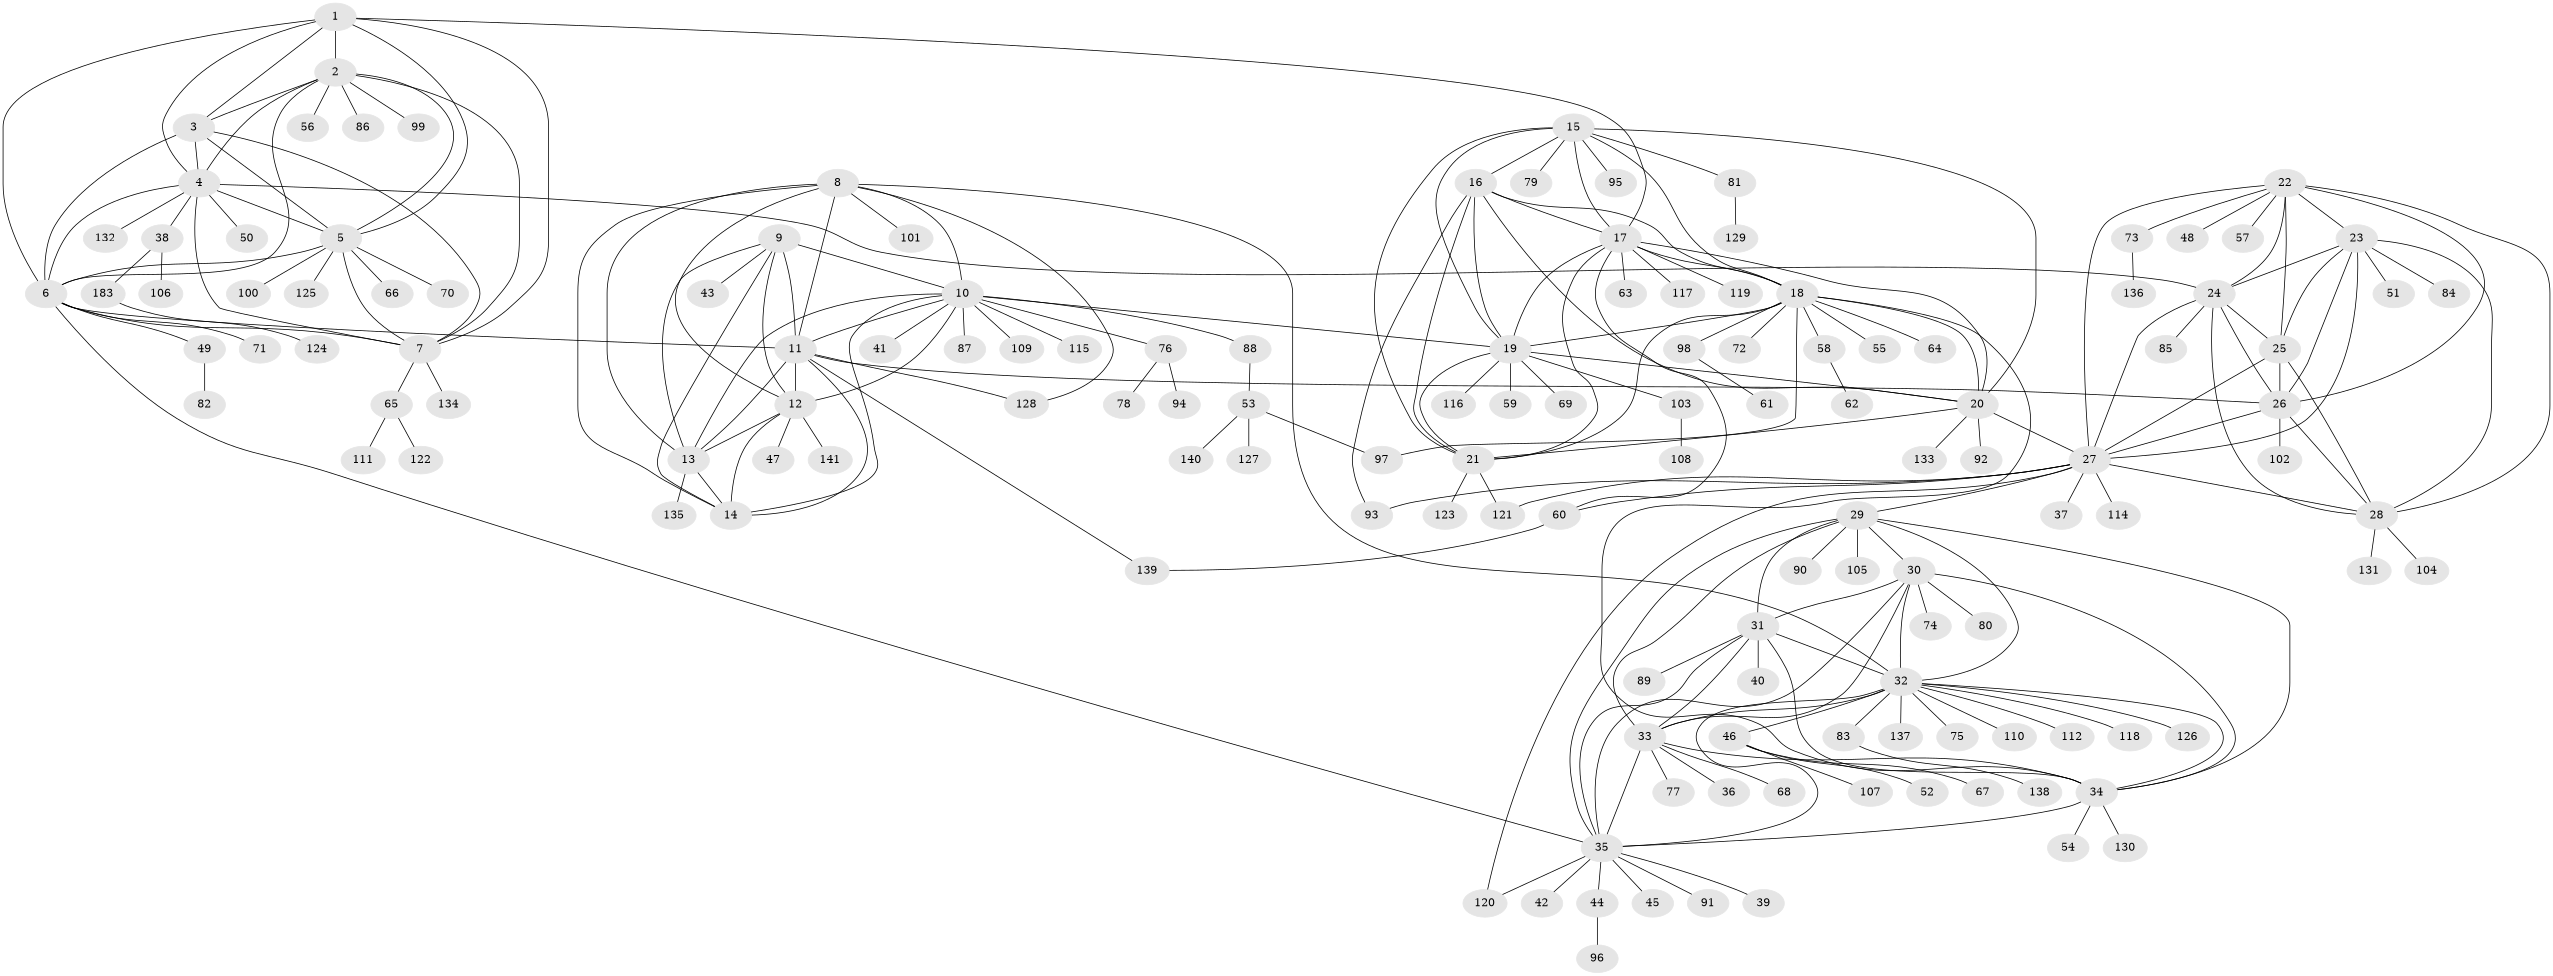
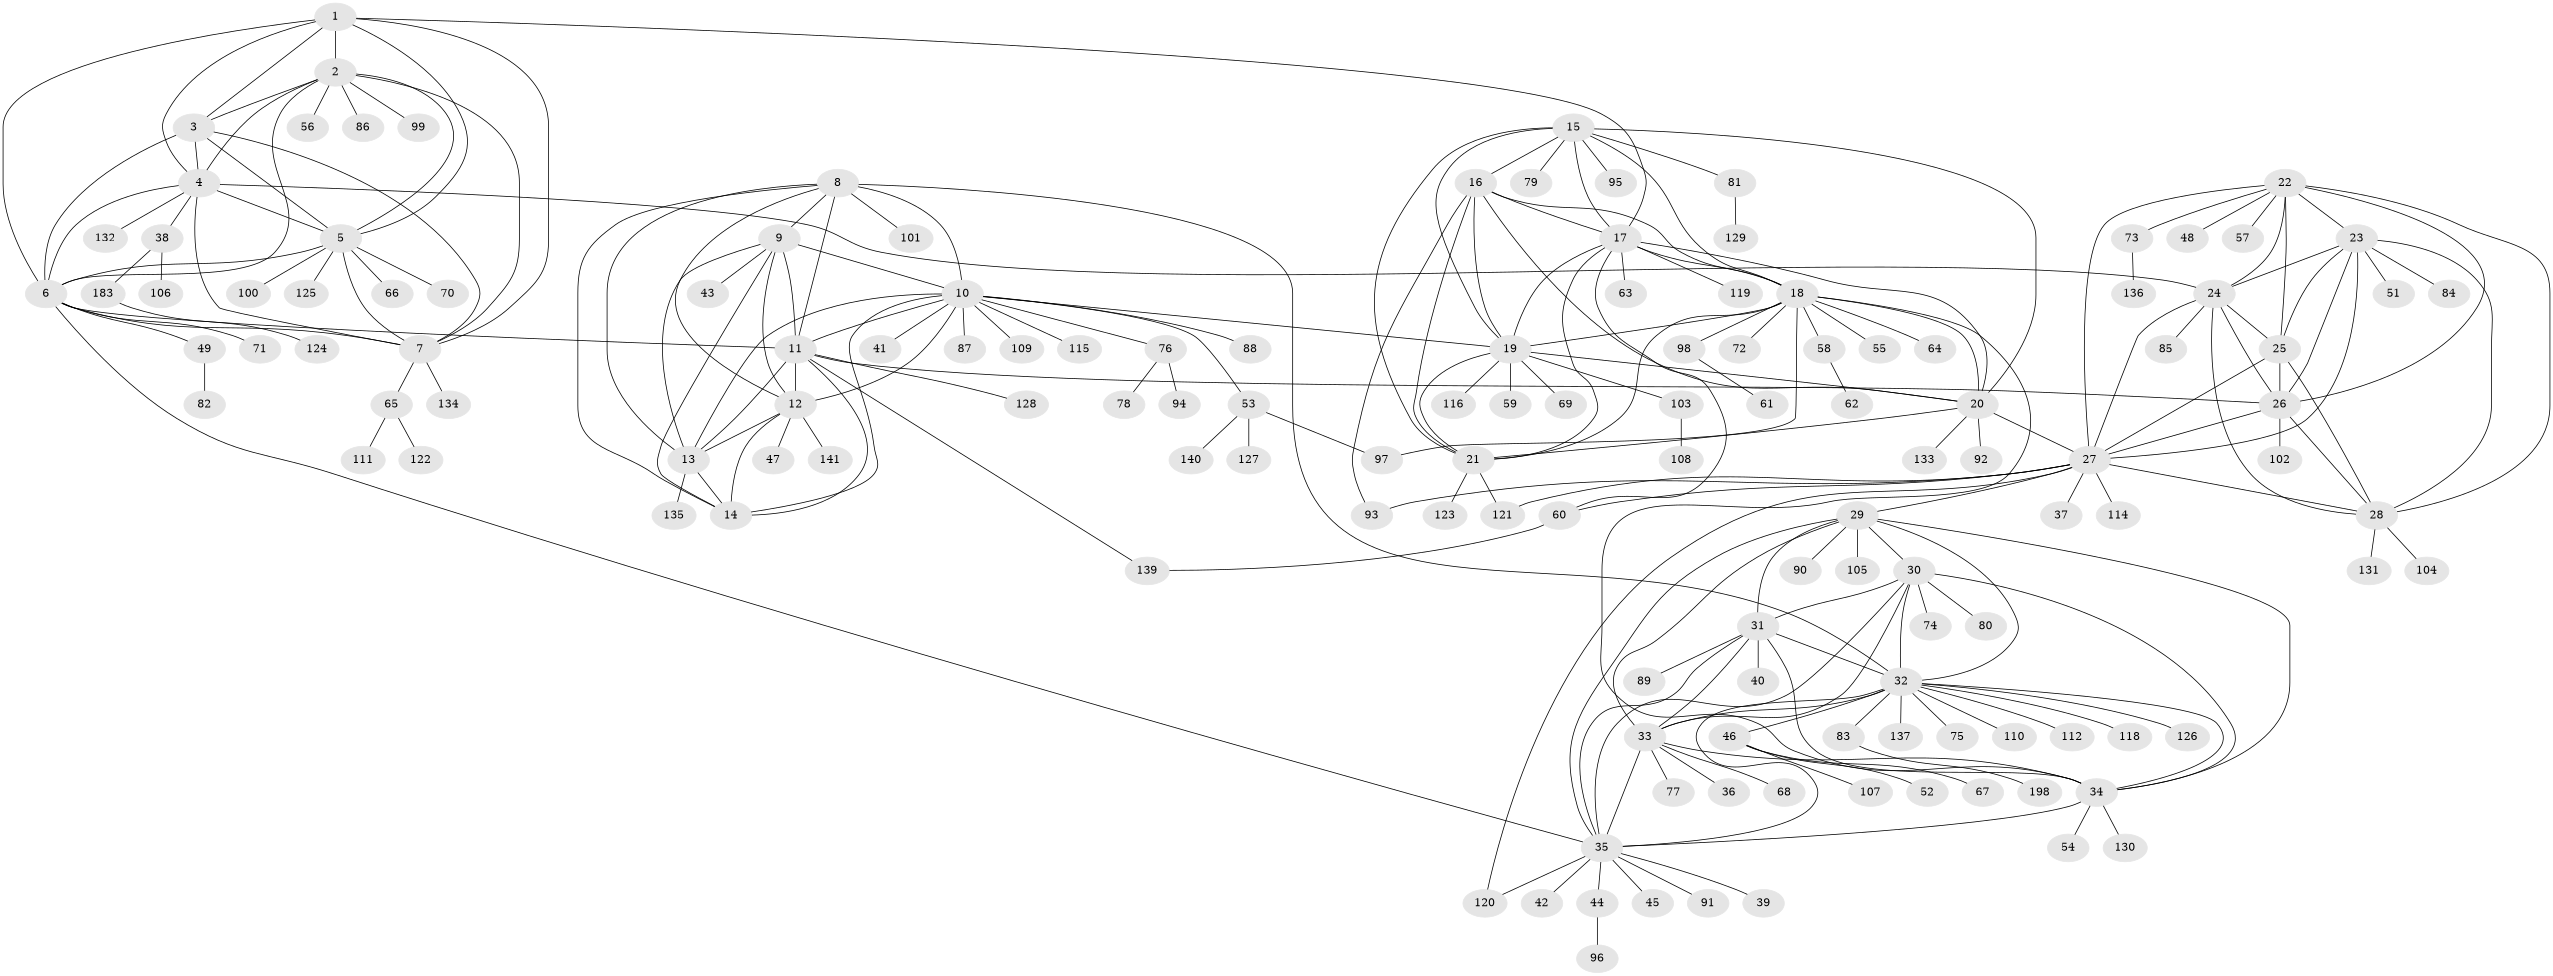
node "50": removed
edge "8" -- "128": now "8" -- "9"
node "117": removed
edge "88" -- "53": now "10" -- "53"
node "138": label "138" -> "198"
